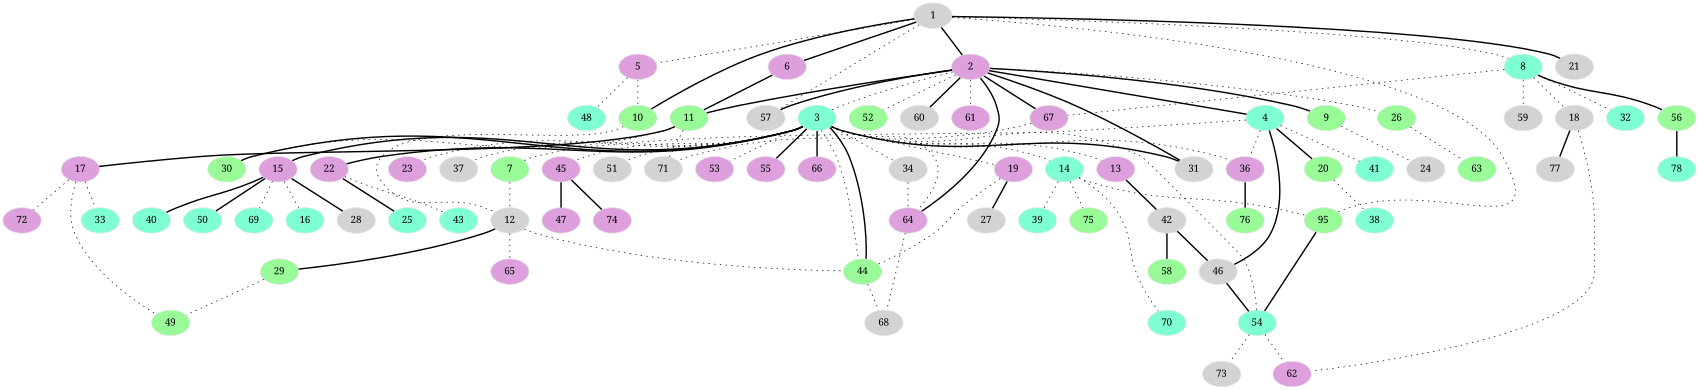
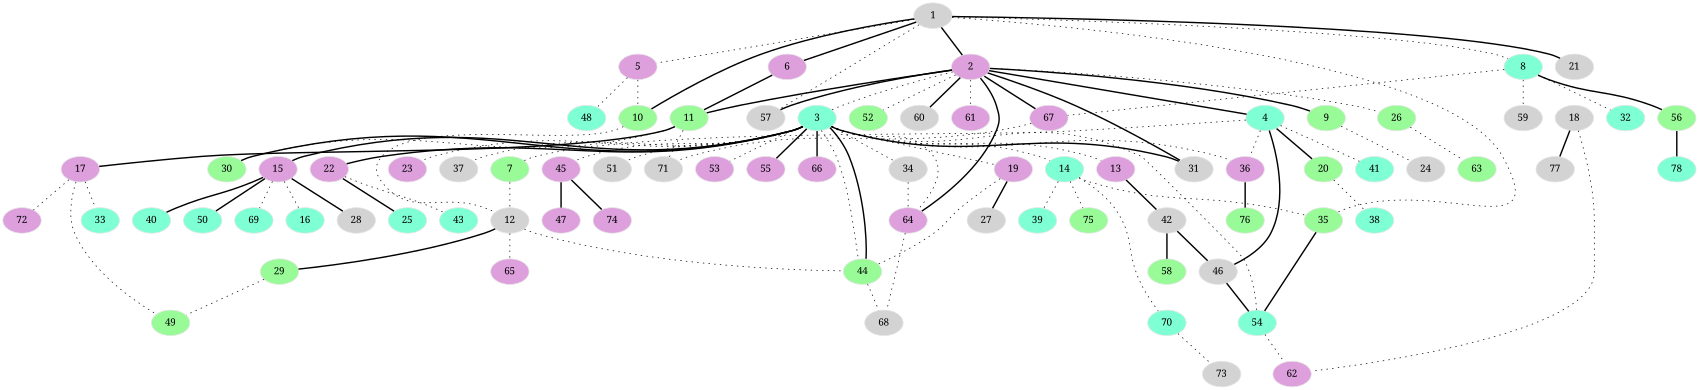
edge "8" -- "18": removed
node "95": label "95" -> "35"
edge "54" -- "73": now "70" -- "73"
